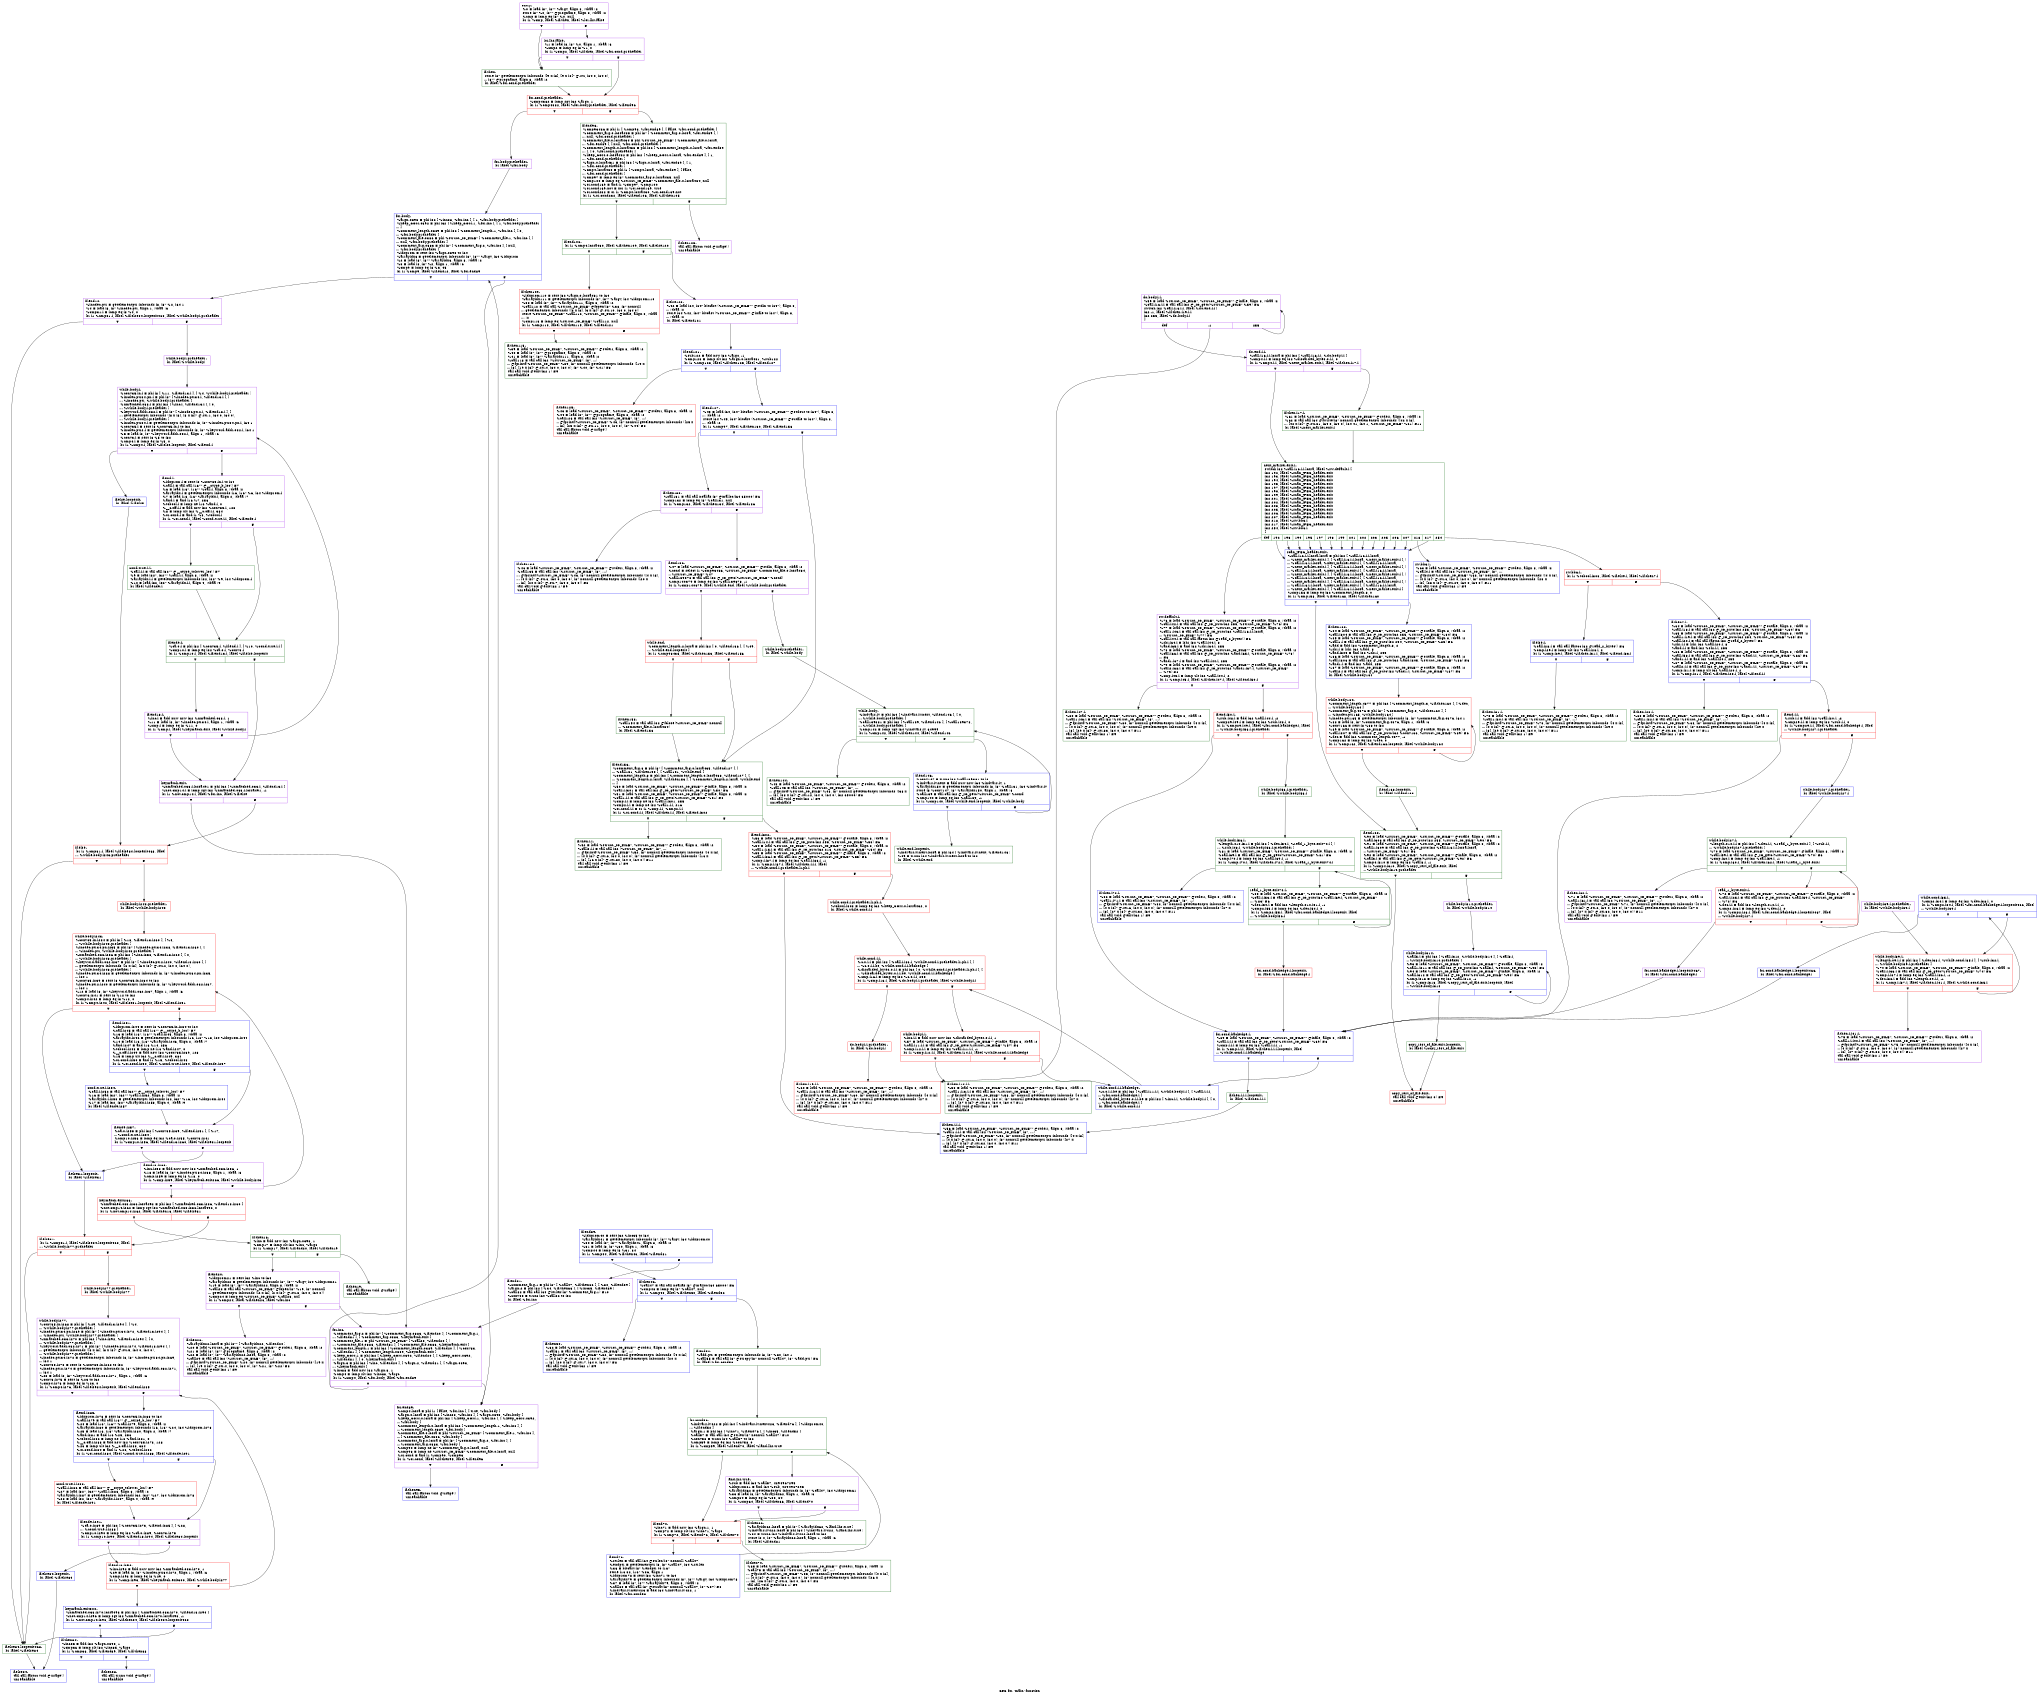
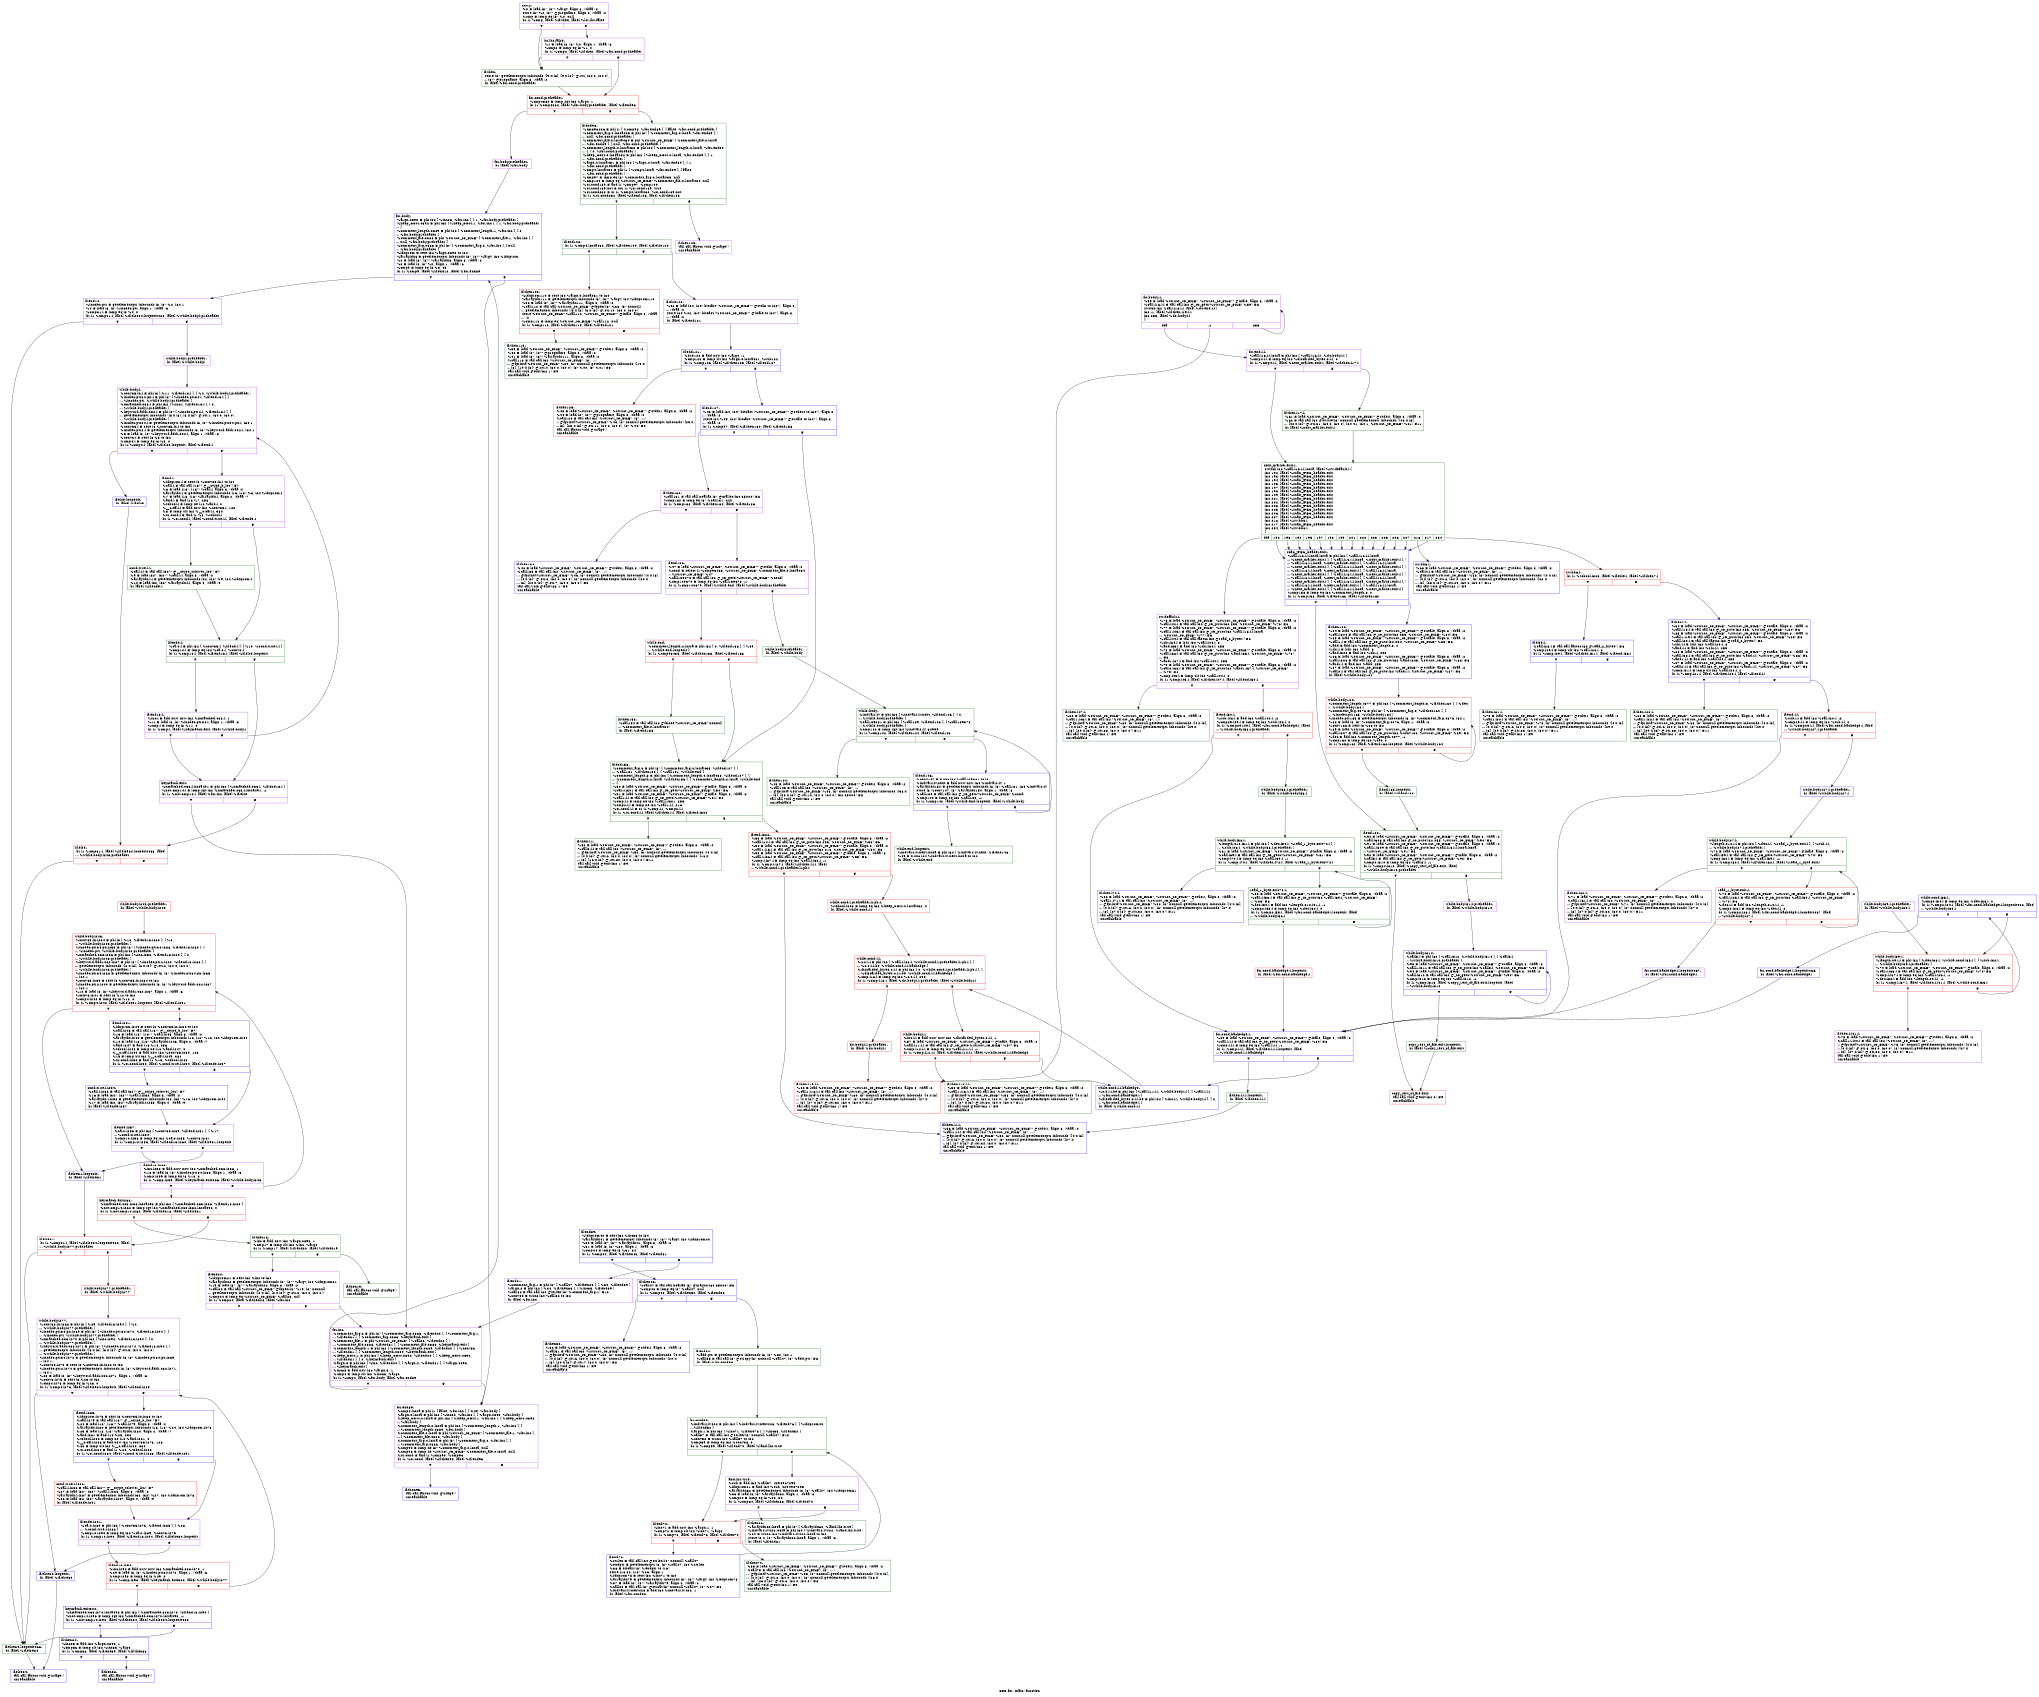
edge "if.else:" -> "while.body.i243.preheader:": removed
node "if.then26:": removed
node "if.end52:": text "br label %for.cond56" -> "br label %lor.cond56"
edge "while.body.i277:" -> "if.else84.loopexit:": added
node "if.then38:": text "tail call trunc void @usage()" -> "tail call fastcc void @usage()"
